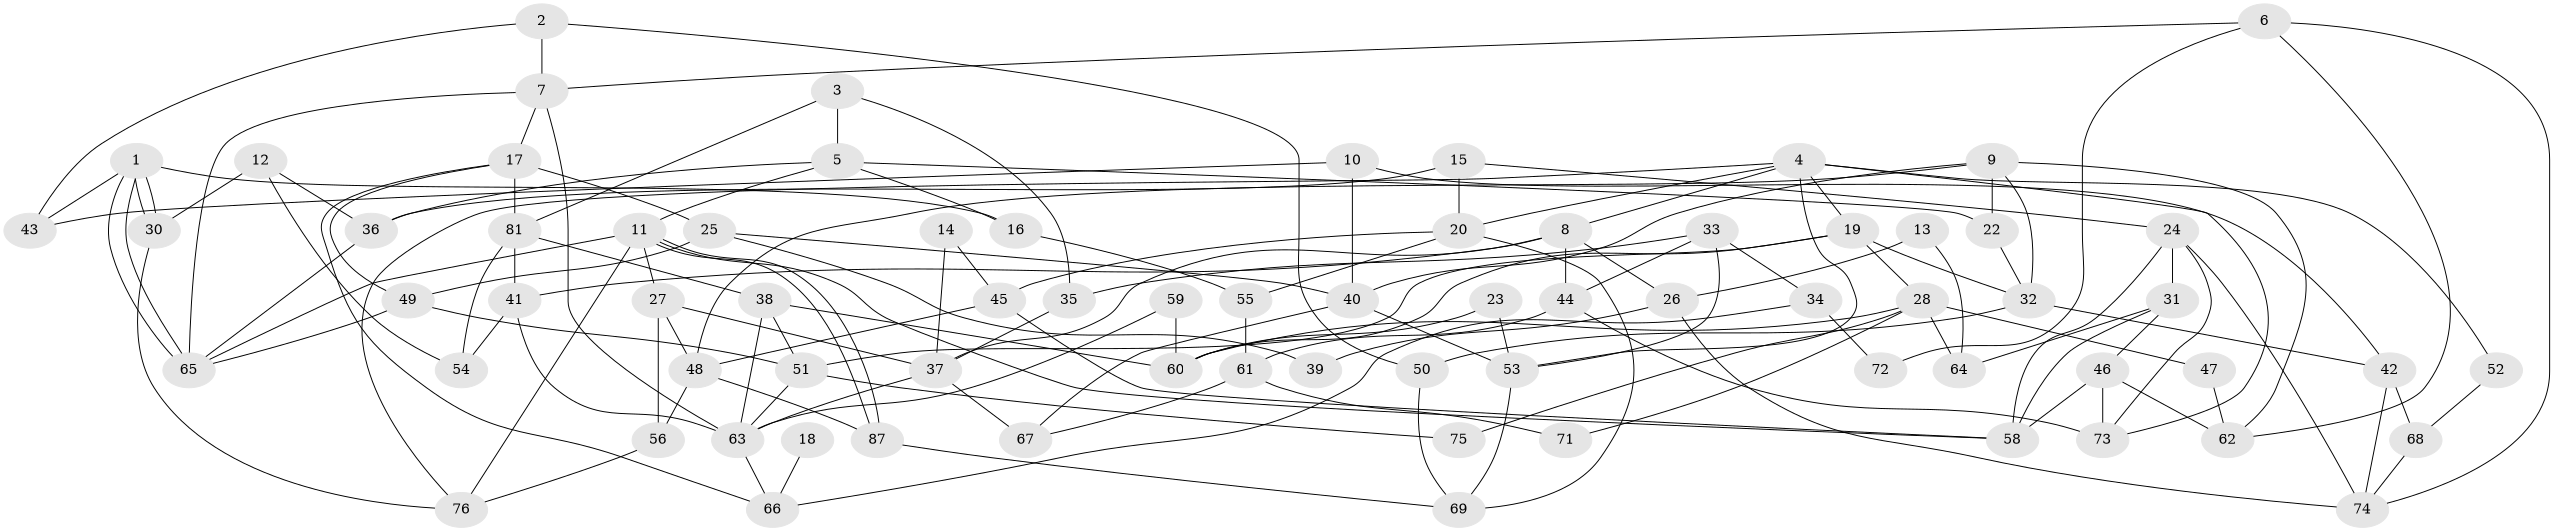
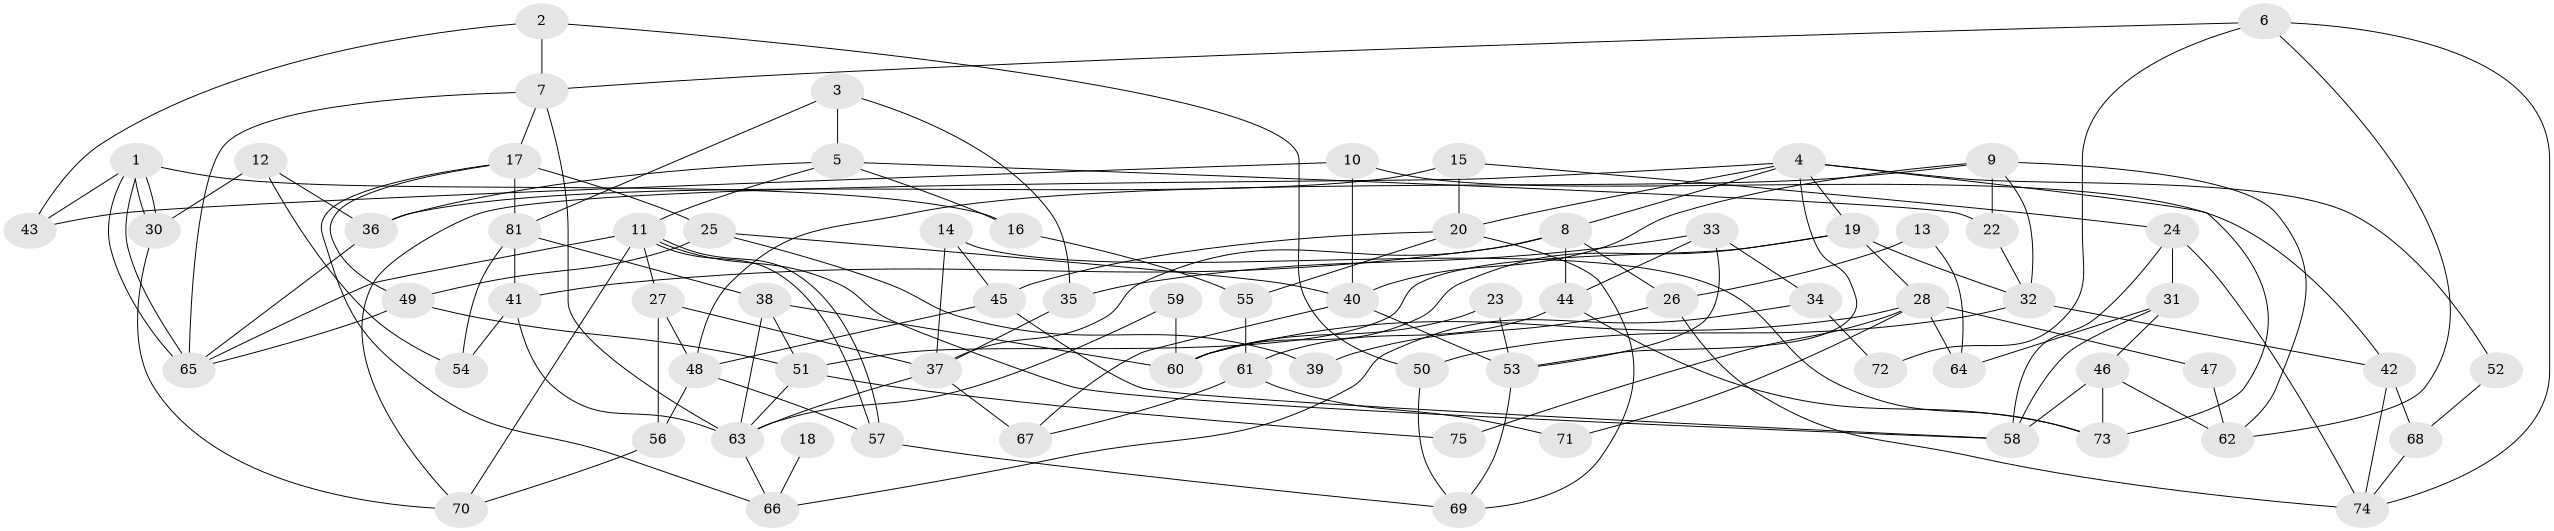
edge "24" -- "73": now "14" -- "73"
node "87": label "87" -> "57"
node "76": label "76" -> "70"
